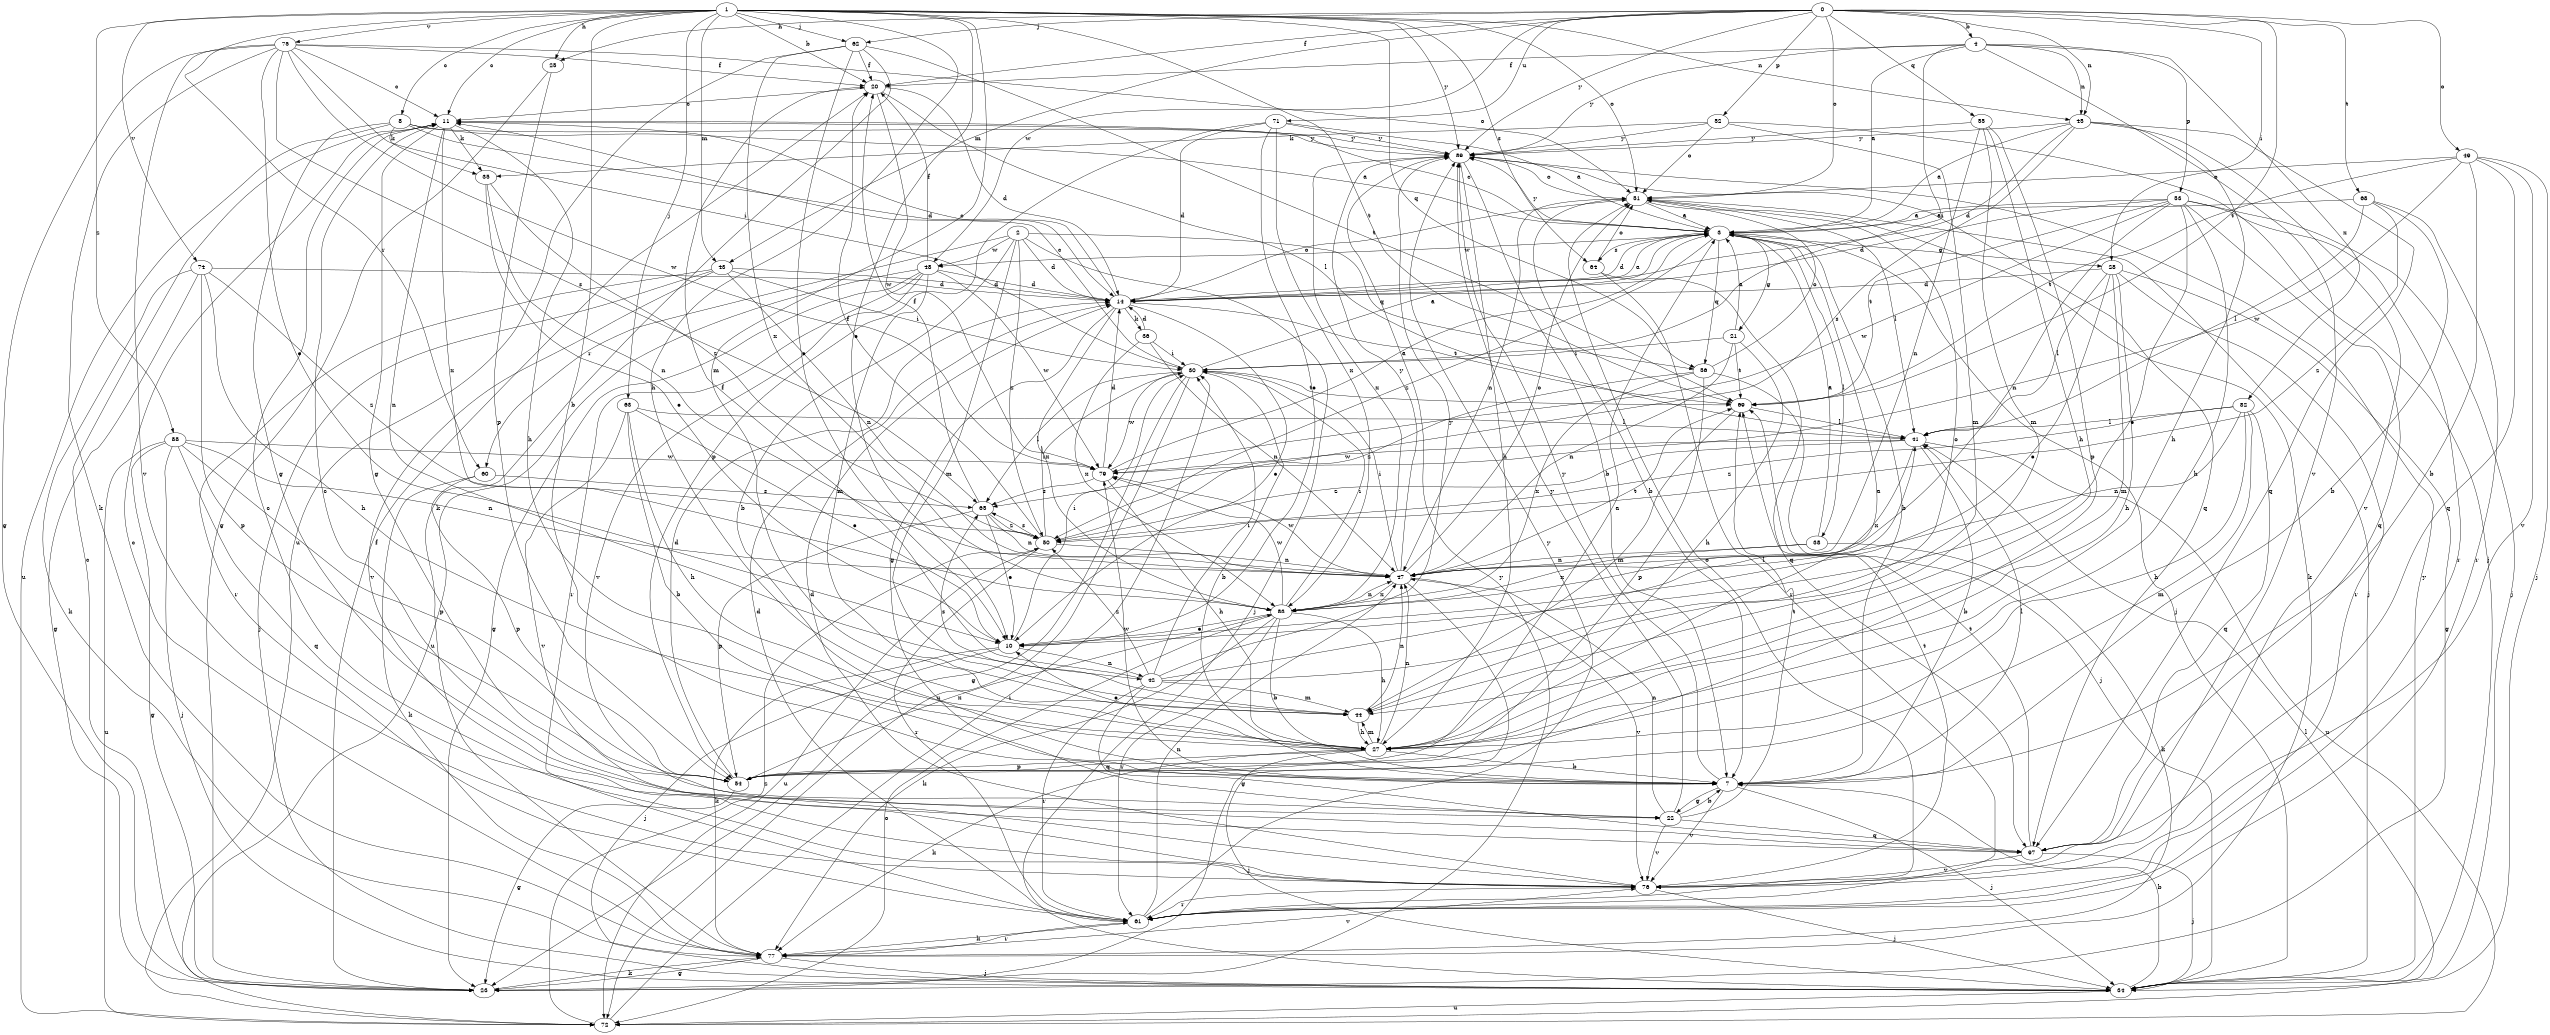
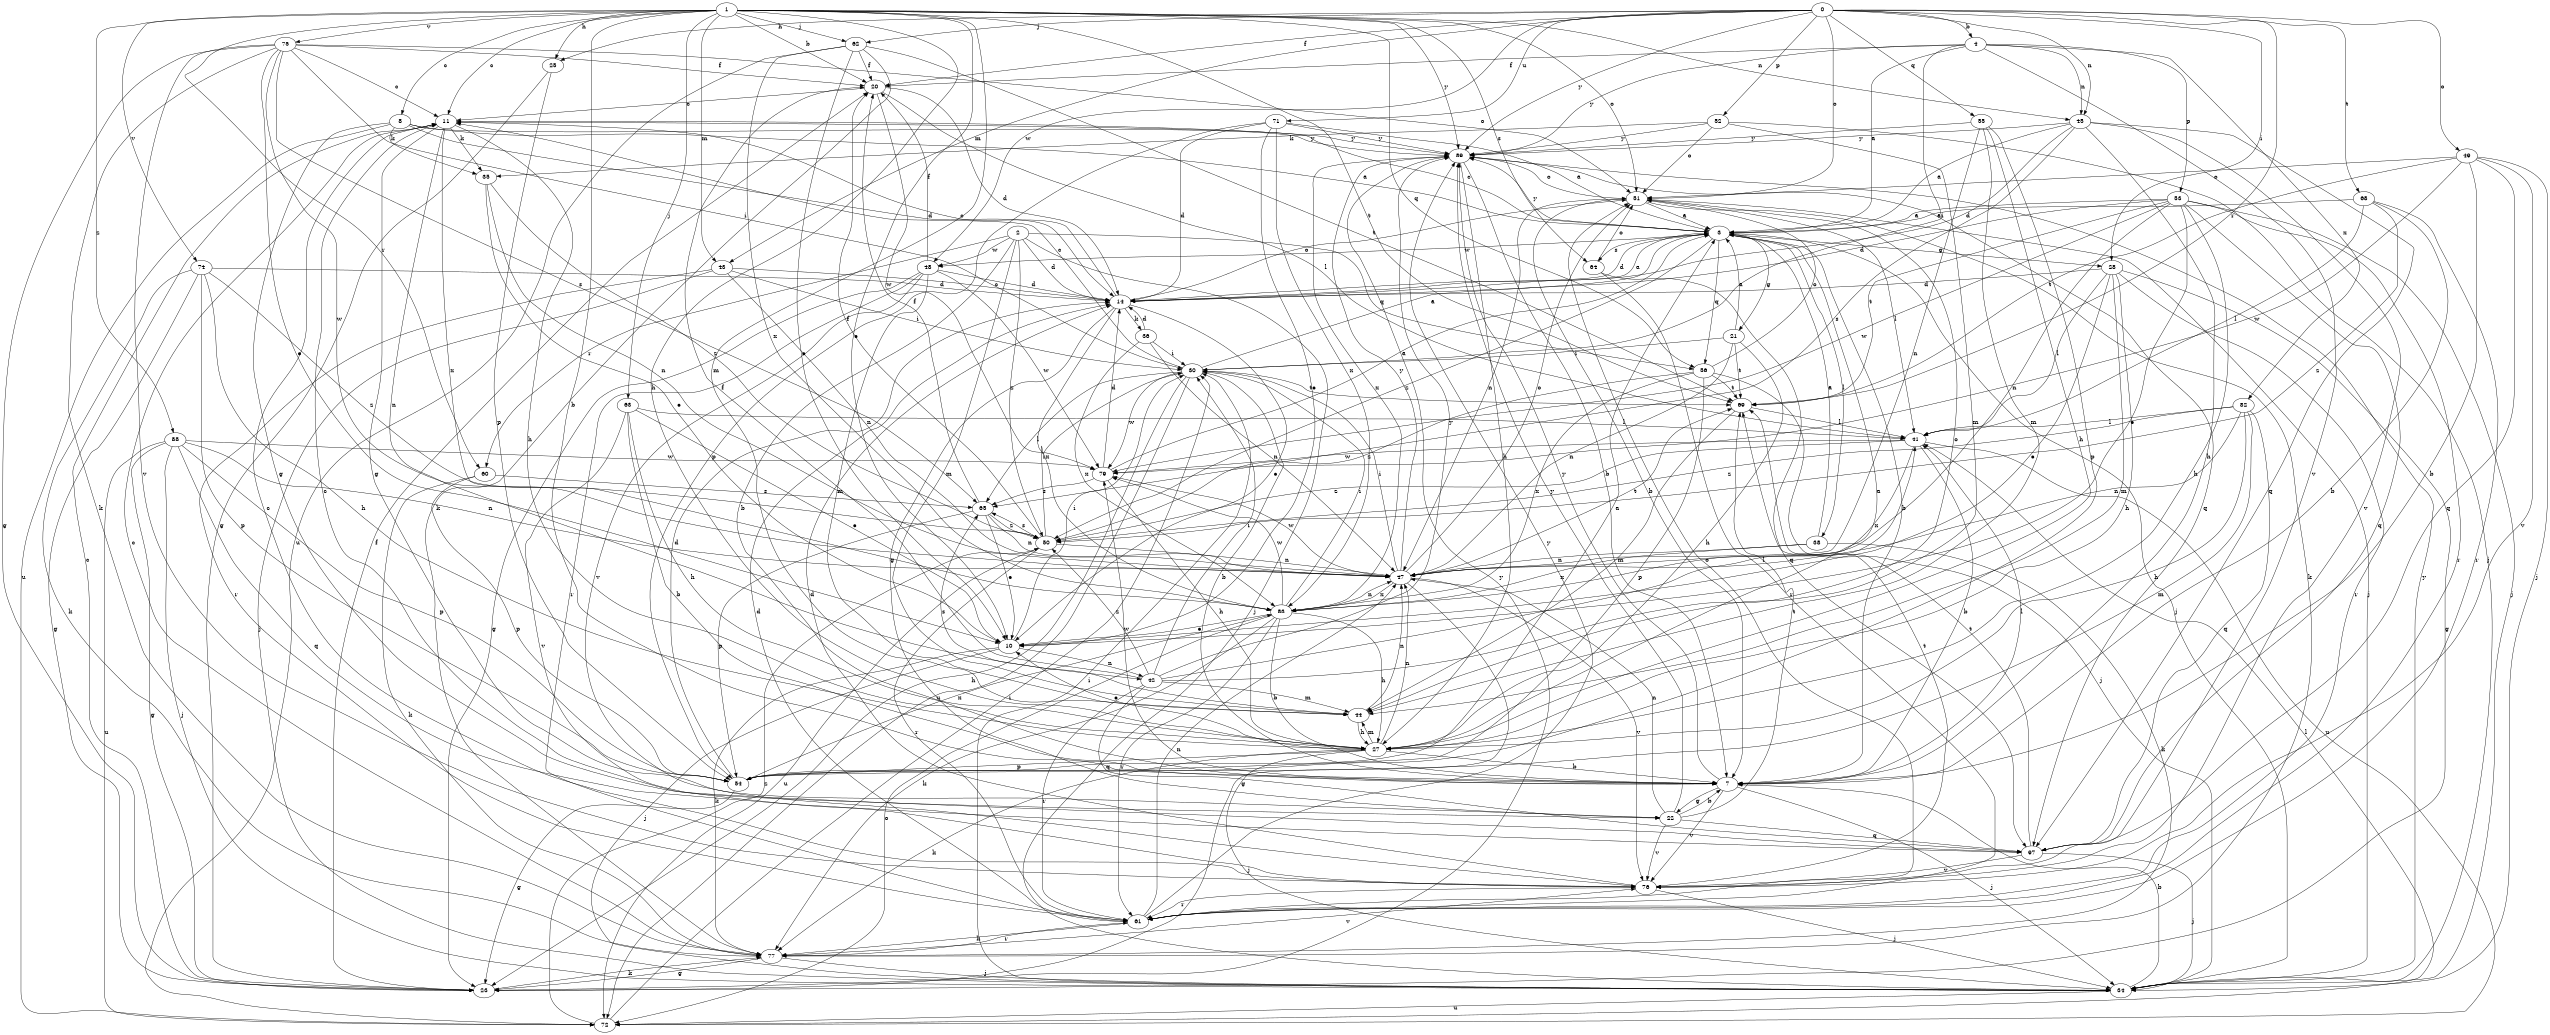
edge "0" -> "69": label "t" -> "r"
edge "75" -> "79": now "75" -> "47"
edge "43" -> "14": label "d" -> "c"
edge "14" -> "69": now "56" -> "69"
edge "45" -> "27": now "45" -> "7"
edge "48" -> "72": removed, label "u"
edge "30" -> "23": label "g" -> "h"
edge "43" -> "76": removed, label "v"
edge "34" -> "30": added, label "i"
